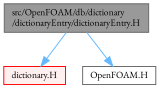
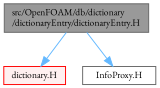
node "OpenFOAM.H": label "OpenFOAM.H" -> "InfoProxy.H"
